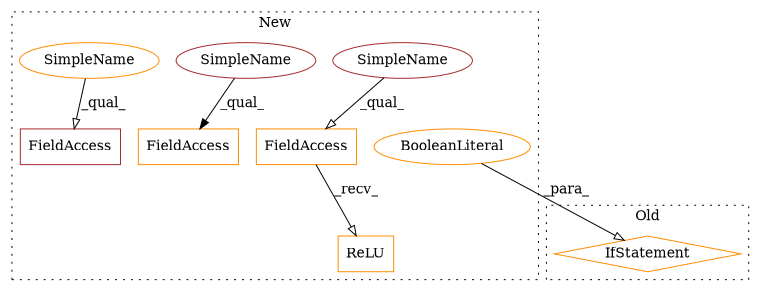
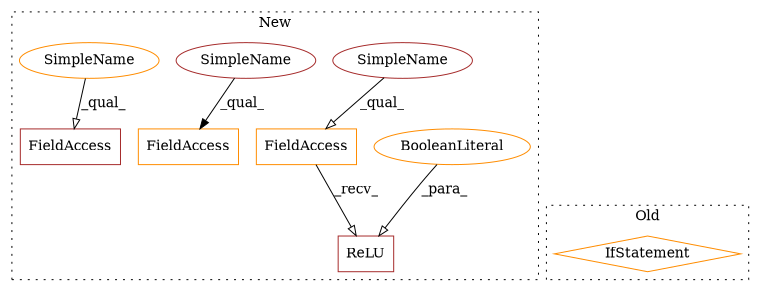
edge "BooleanLiteral" -> "IfStatement": now "BooleanLiteral" -> "ReLU"
node "ReLU": color darkorange -> brown
